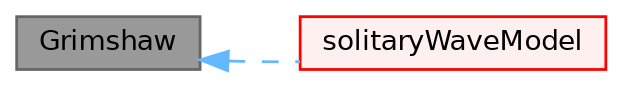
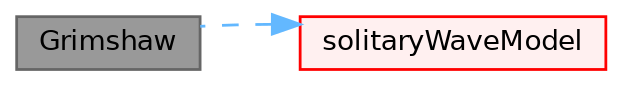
edge "solitaryWaveModel" -> "Grimshaw": reversed
